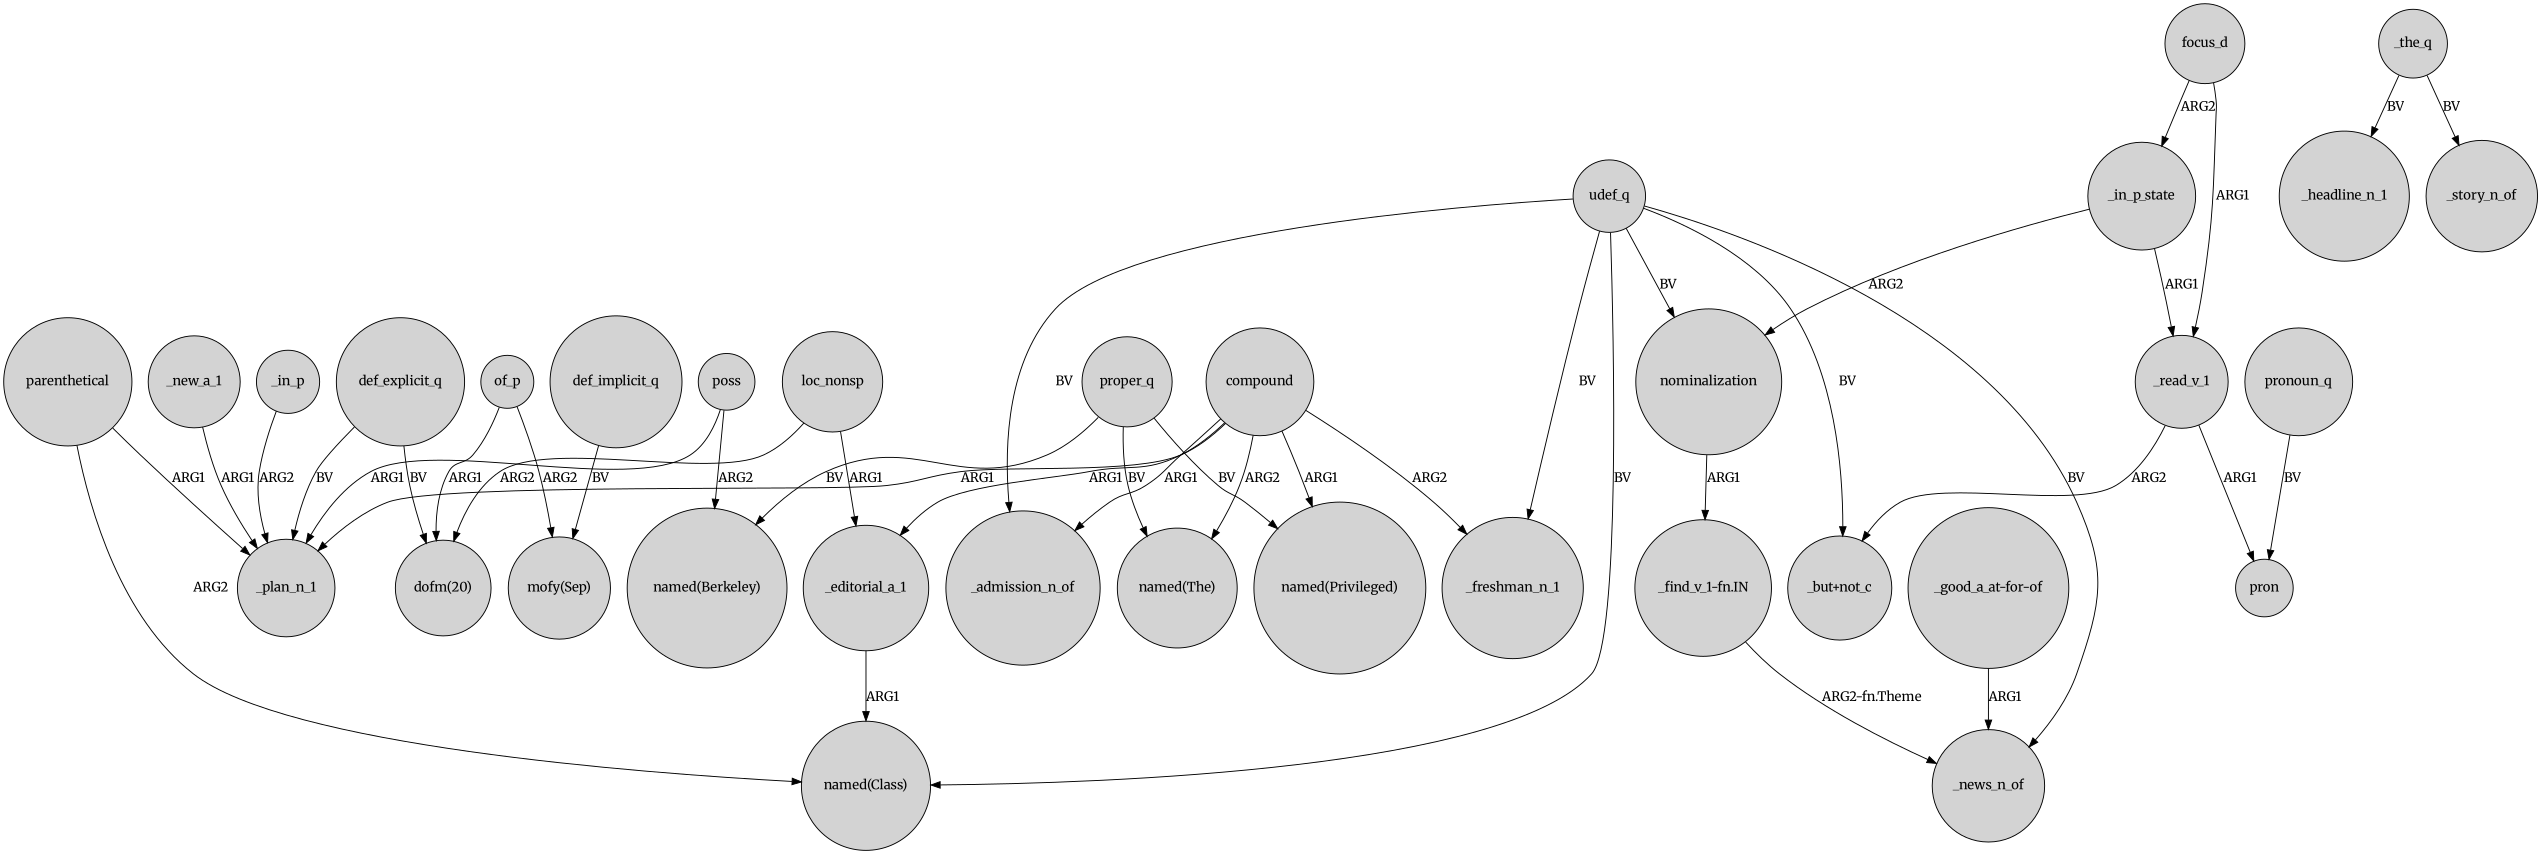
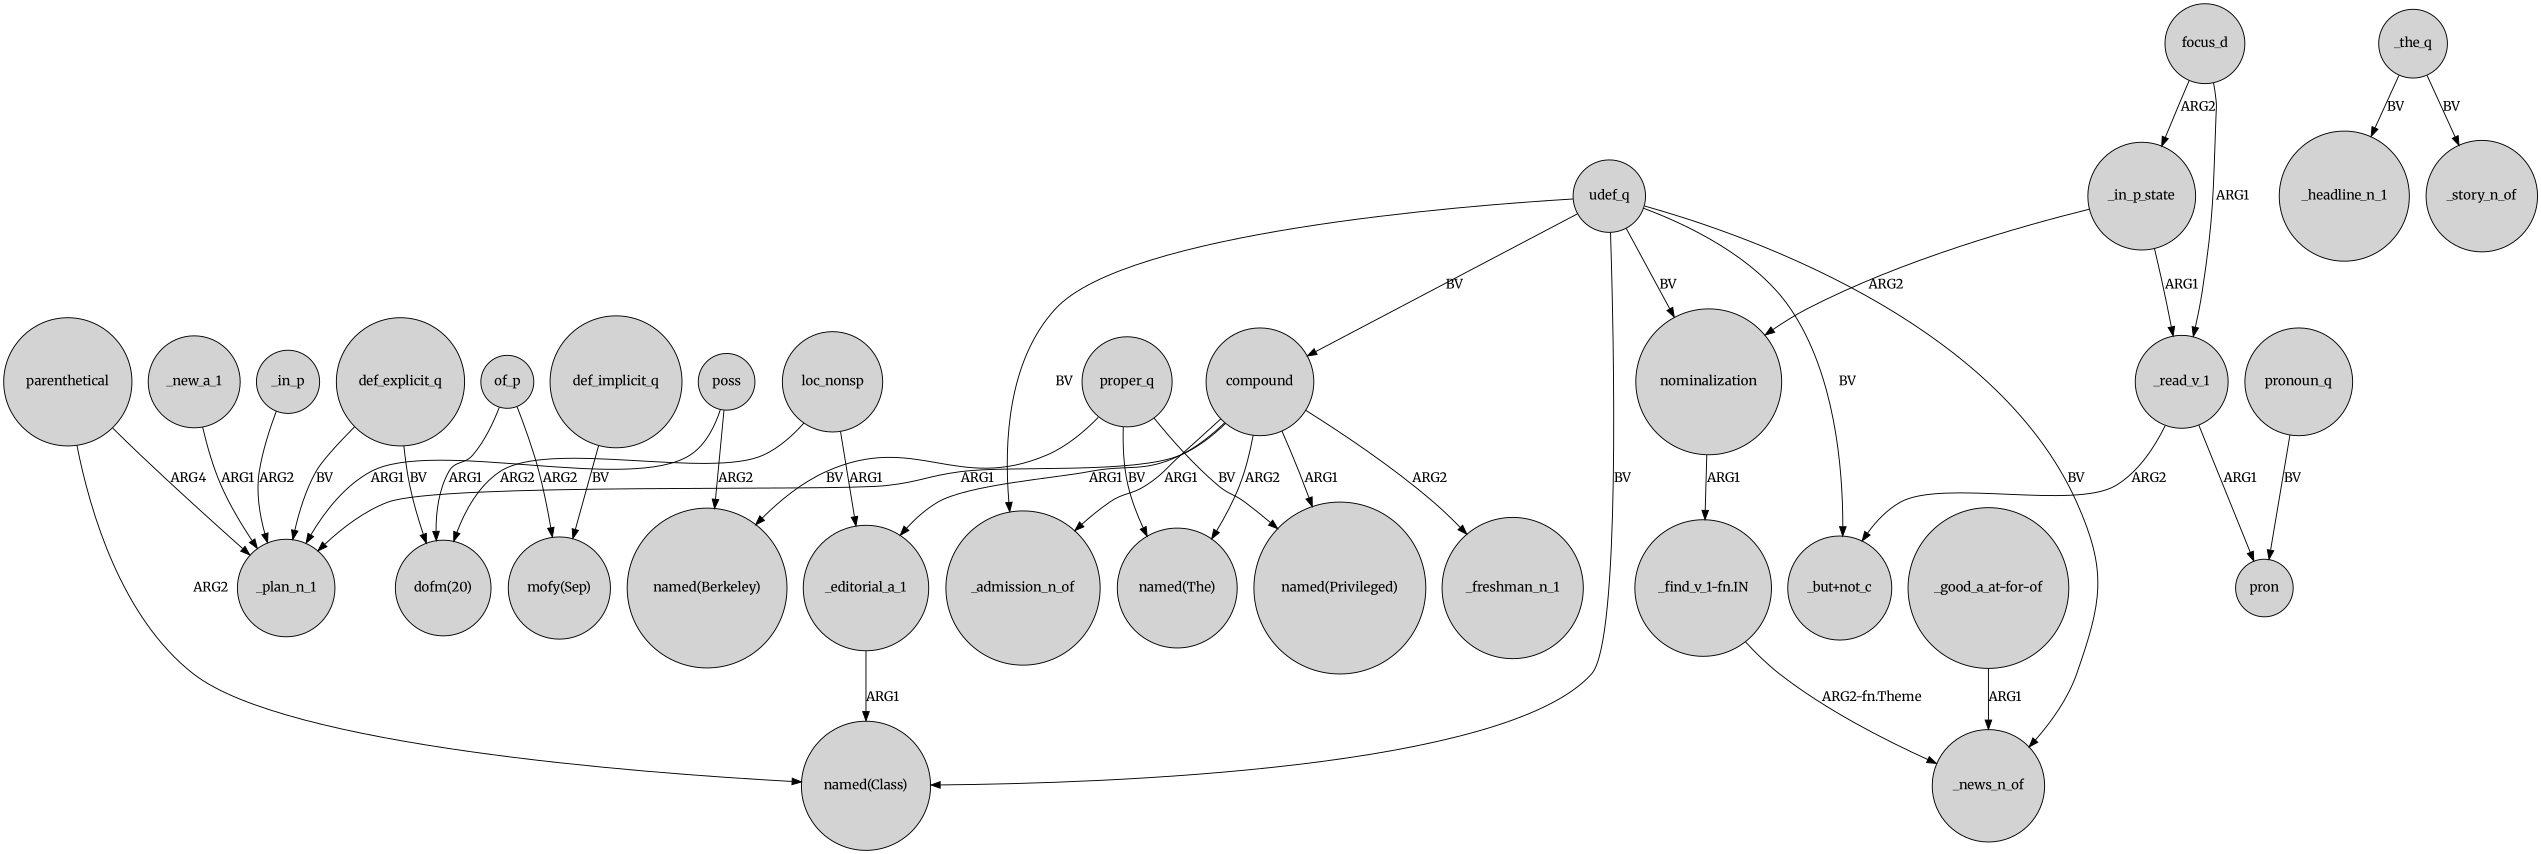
edge "udef_q" -> "_freshman_n_1": now "udef_q" -> "compound"
edge "parenthetical" -> "_plan_n_1": label "ARG1" -> "ARG4"
